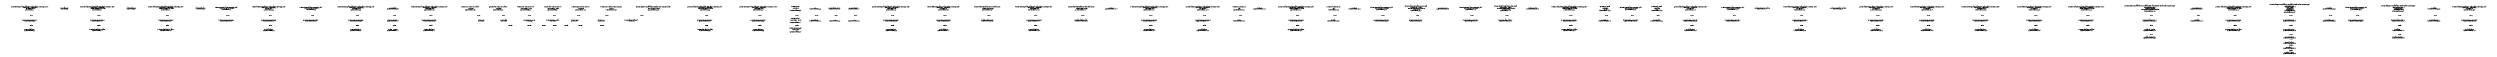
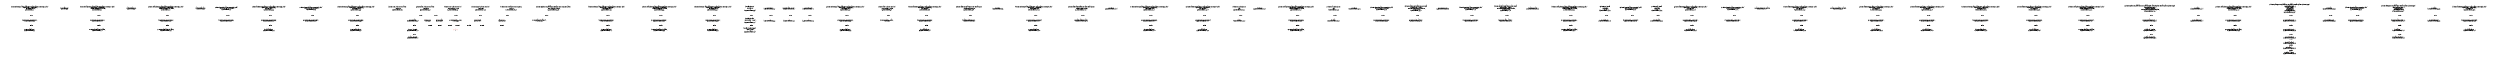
node "95_ onlyOwner 541-expression_statement-96-96": added
edge "67_ _; 410-expression_statement-68-68" -> "66_ require(isOwner()); 404-expression_statement-67-67": reversed
edge "213_ onlyWhenNotStopped 1236-expression_statement-214-214" -> "213_ onlyMaster 1234-expression_statement-214-214": reversed
edge "89_ return msg.sender == _master; 494-return-90-90" -> "2": now "38_ stopped = false; 250-expression_statement-39-39" -> "2"
